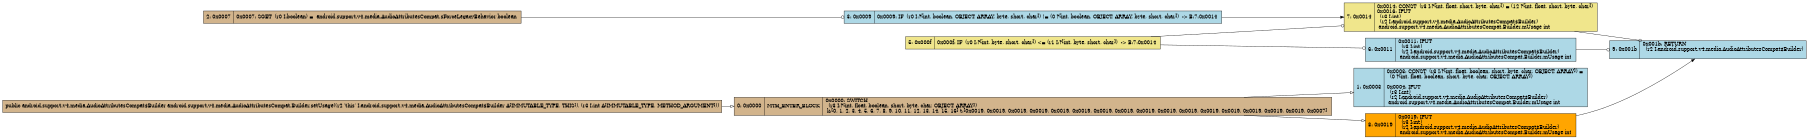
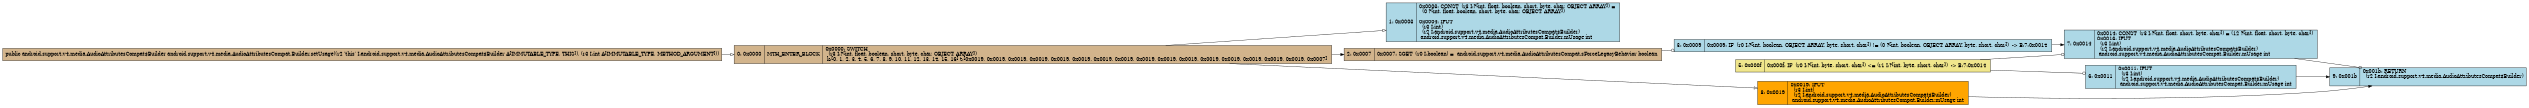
node "7: 0x0014": fillcolor khaki -> lightblue
edge "6: 0x0011" -> "9: 0x001b": arrowhead odot -> normal
edge "0: 0x0000" -> "2: 0x0007": added
